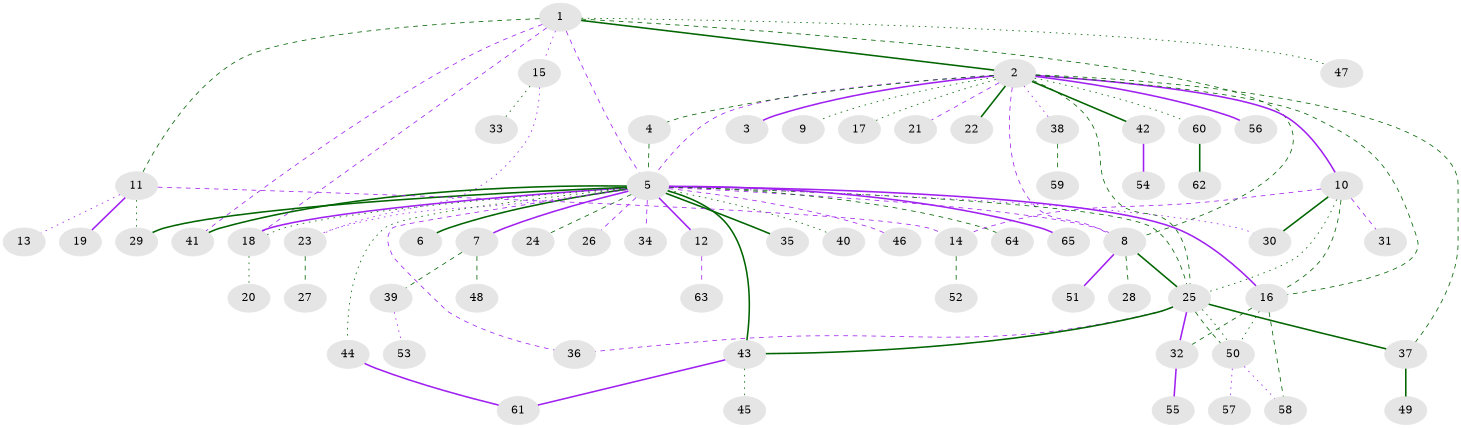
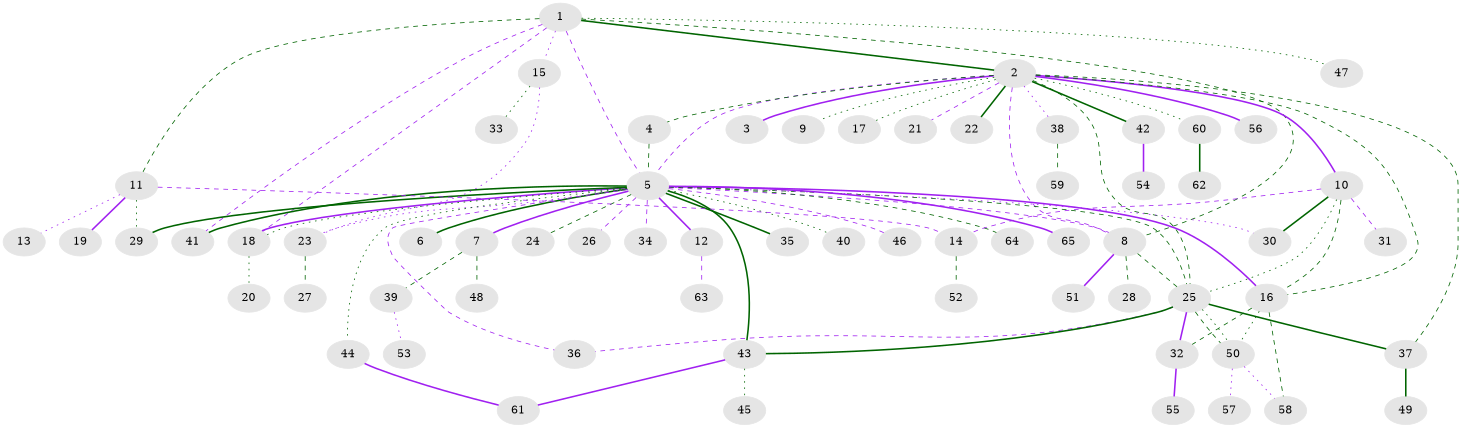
edge "8" -- "25": style bold -> dashed
